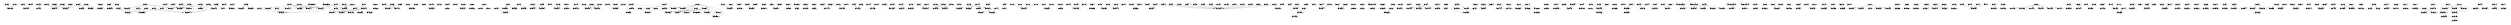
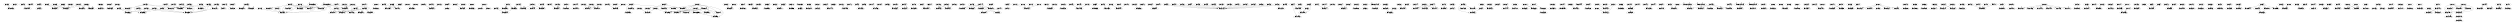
node "sym._4945": added
